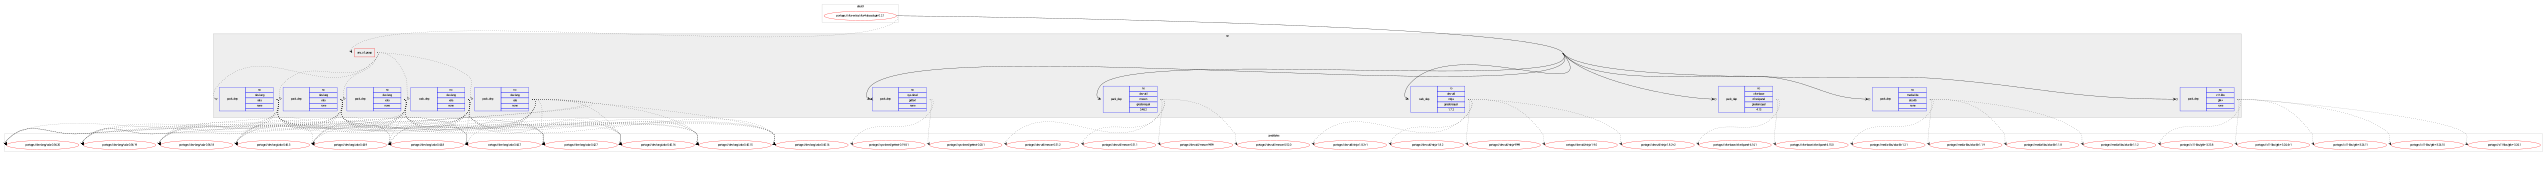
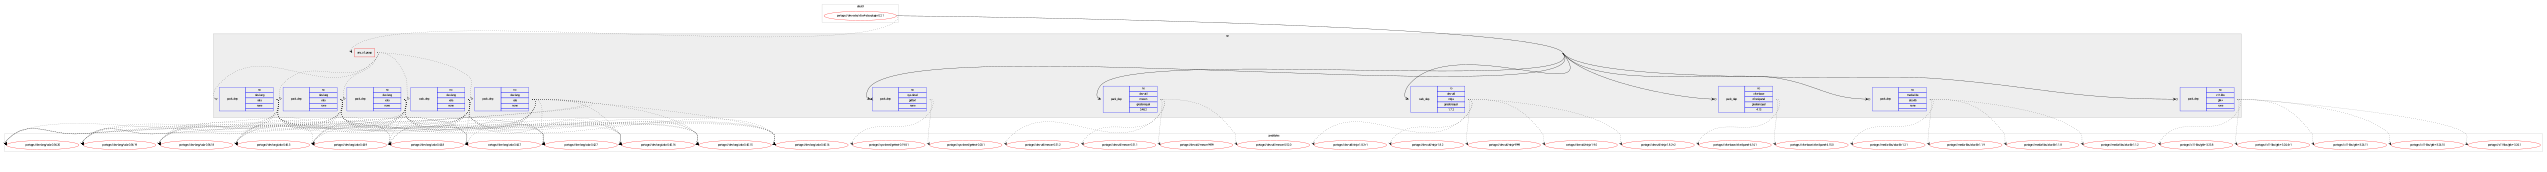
node "portage://xfce-extra/xfce4-alsa-plugin-0.2.1": label "portage://xfce-extra/xfce4-alsa-plugin-0.2.1" -> "portage://dev-extra/xfce4-alsa-plugin-0.2.1"
